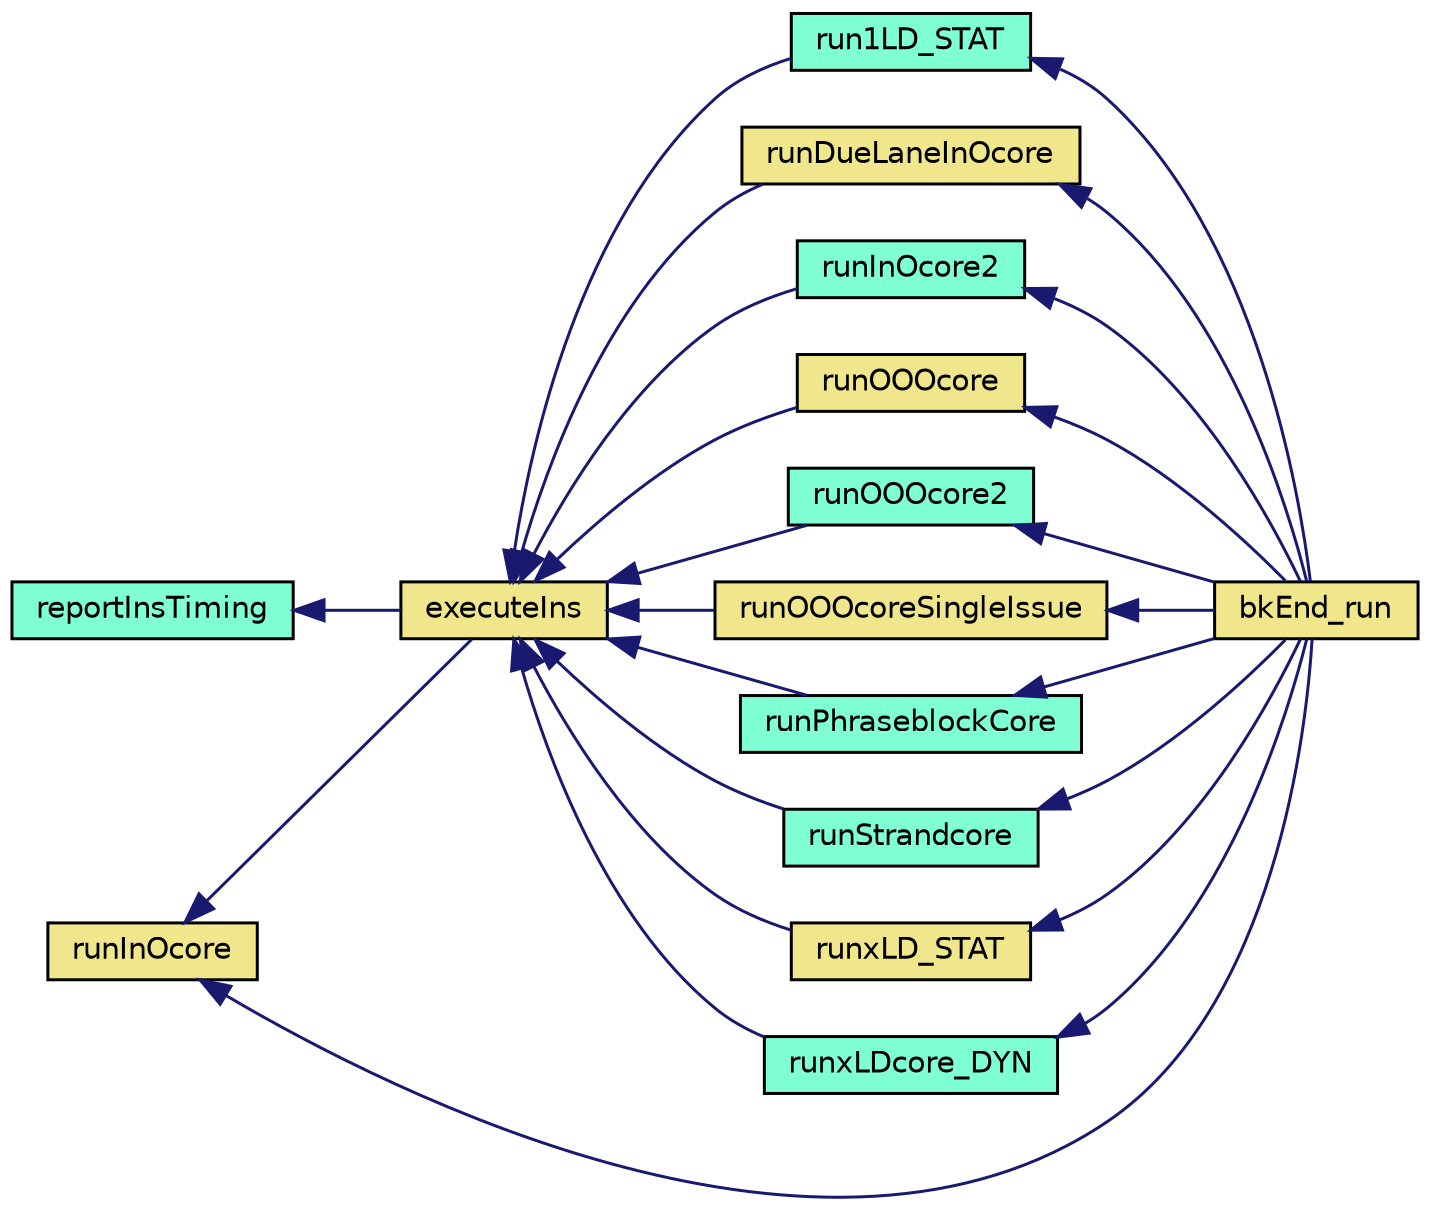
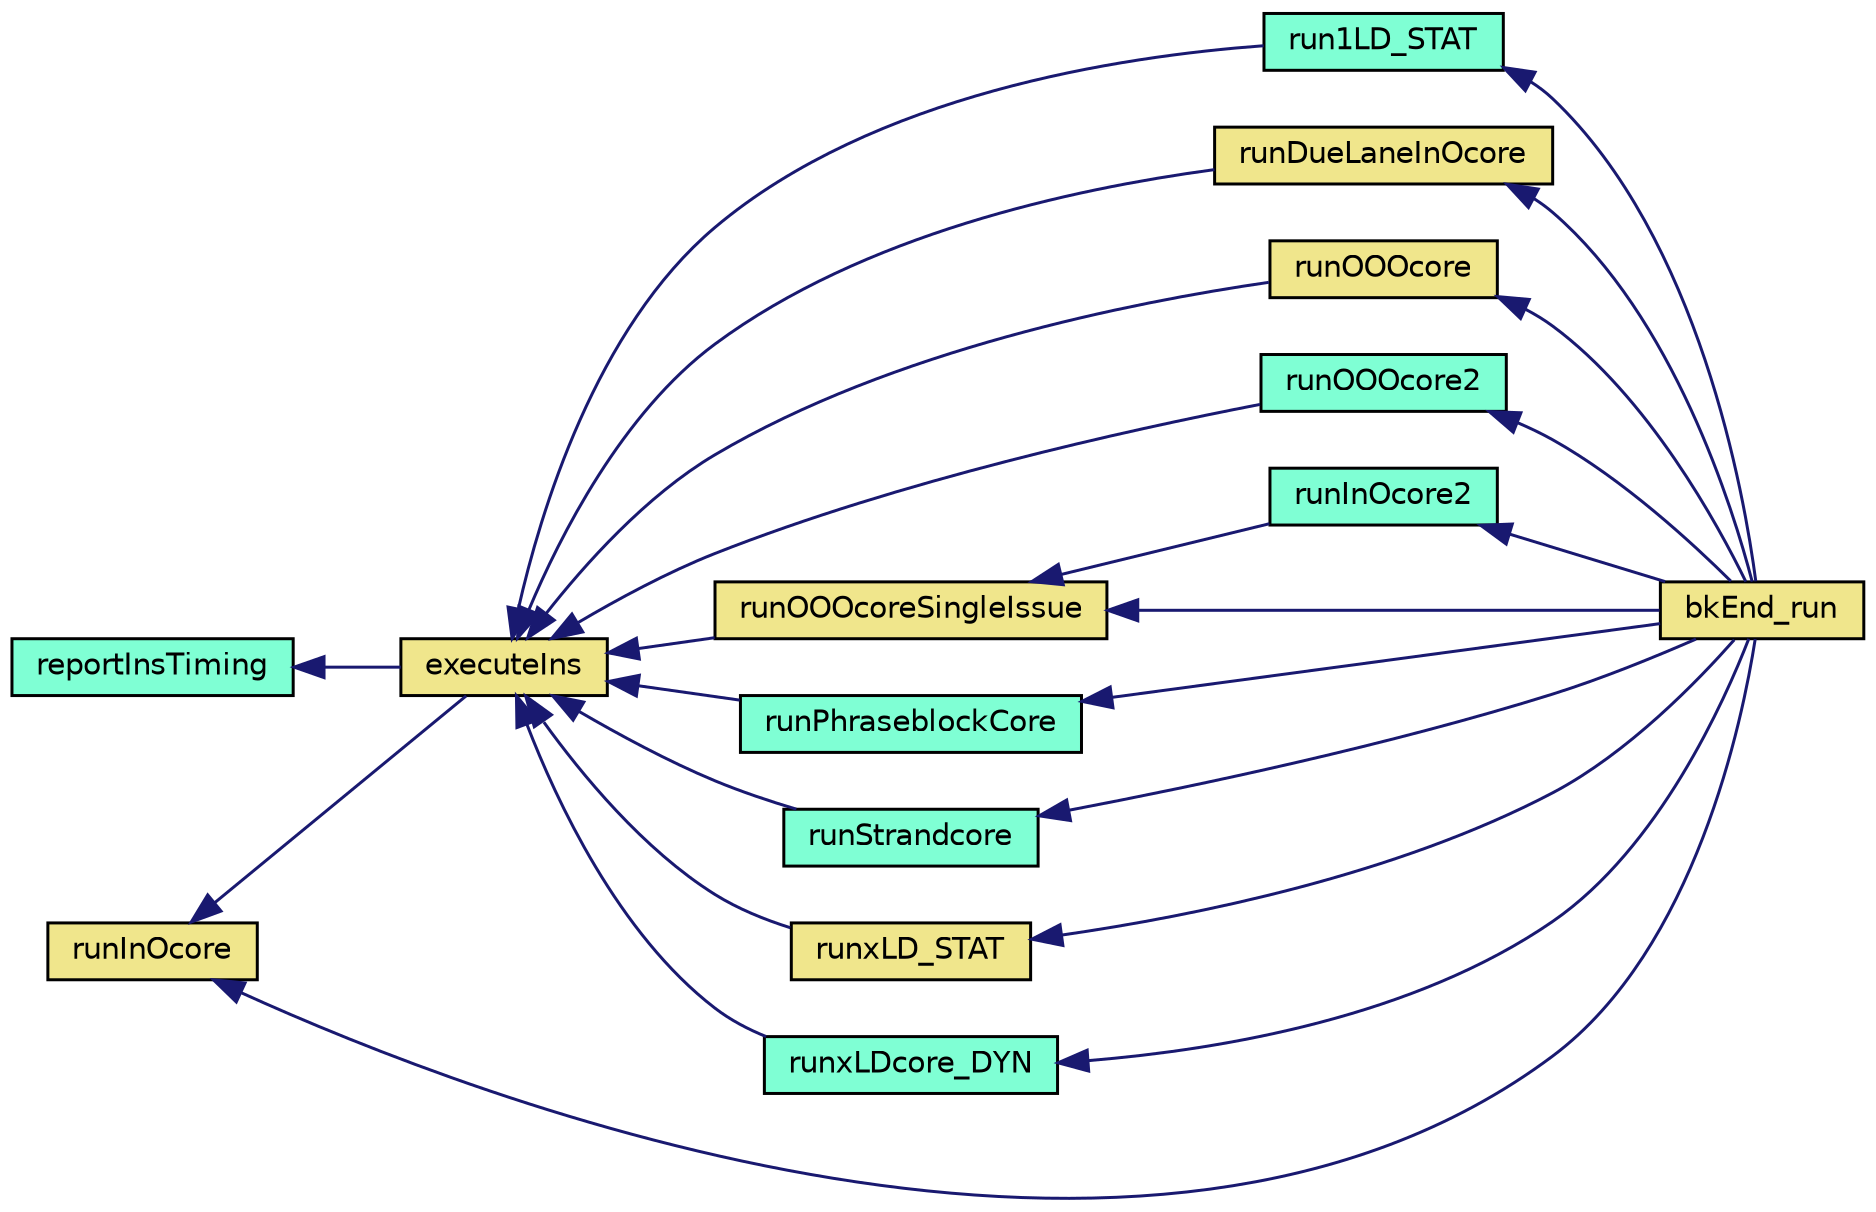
edge "runInOcore2" -> "executeIns": now "runInOcore2" -> "runOOOcoreSingleIssue"
